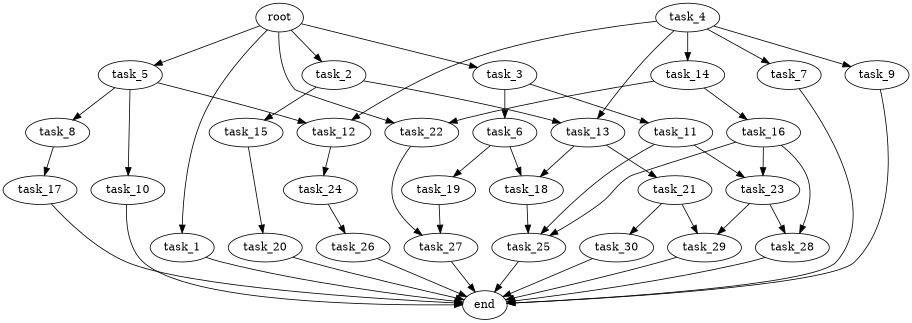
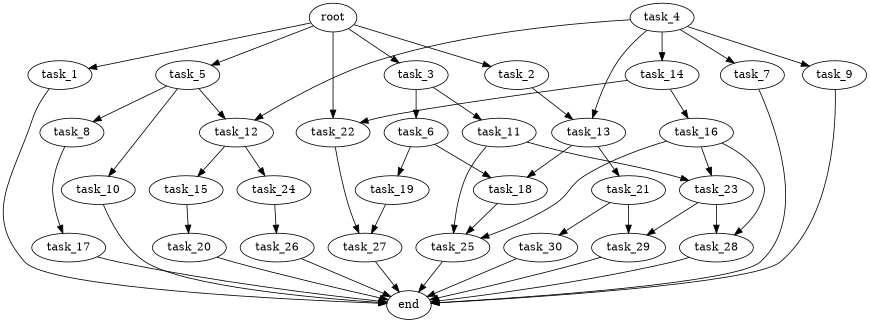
edge "task_2" -> "task_15": now "task_12" -> "task_15"
